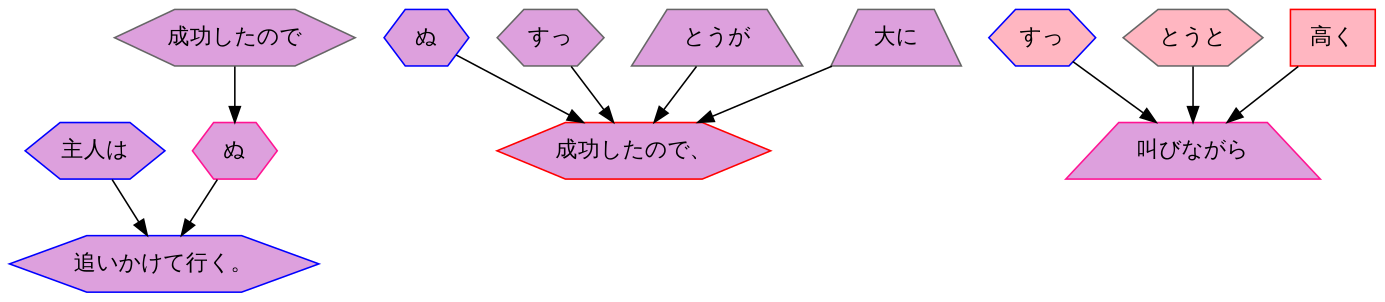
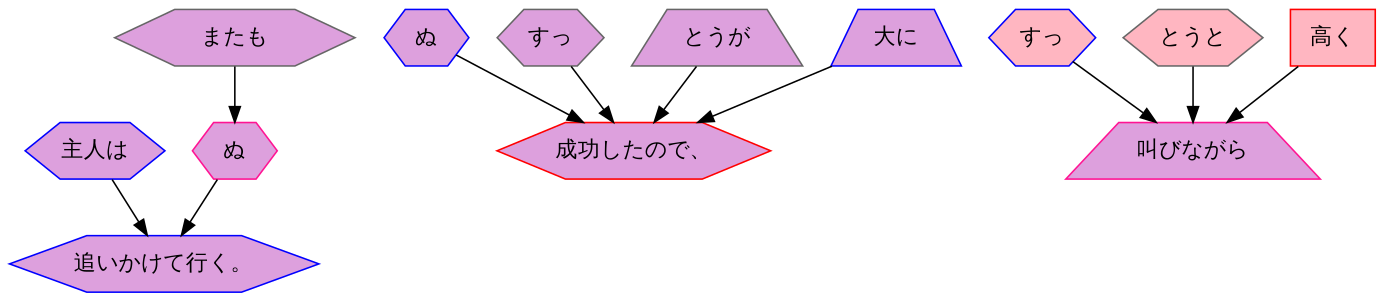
node "成功したので": label "成功したので" -> "またも"
node "大に": color gray40 -> blue
